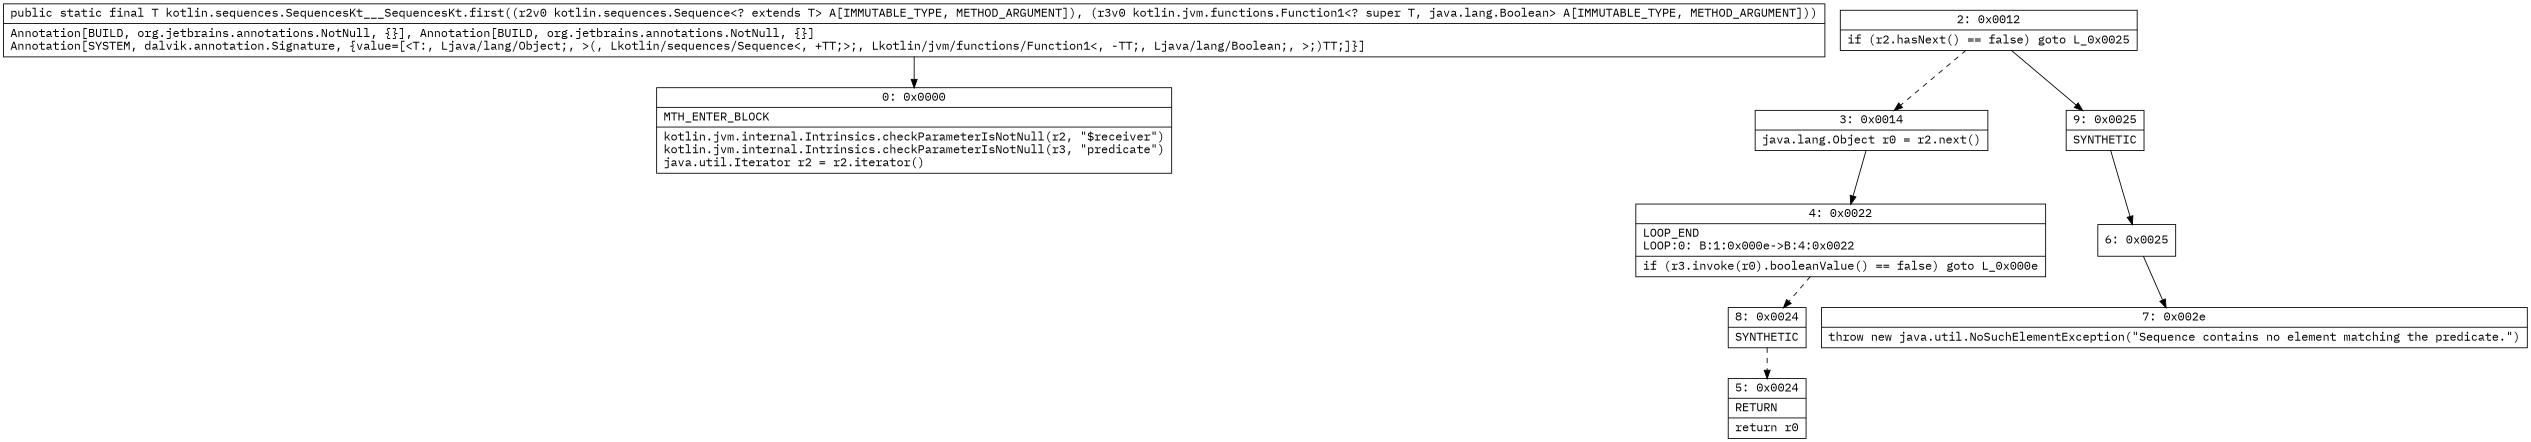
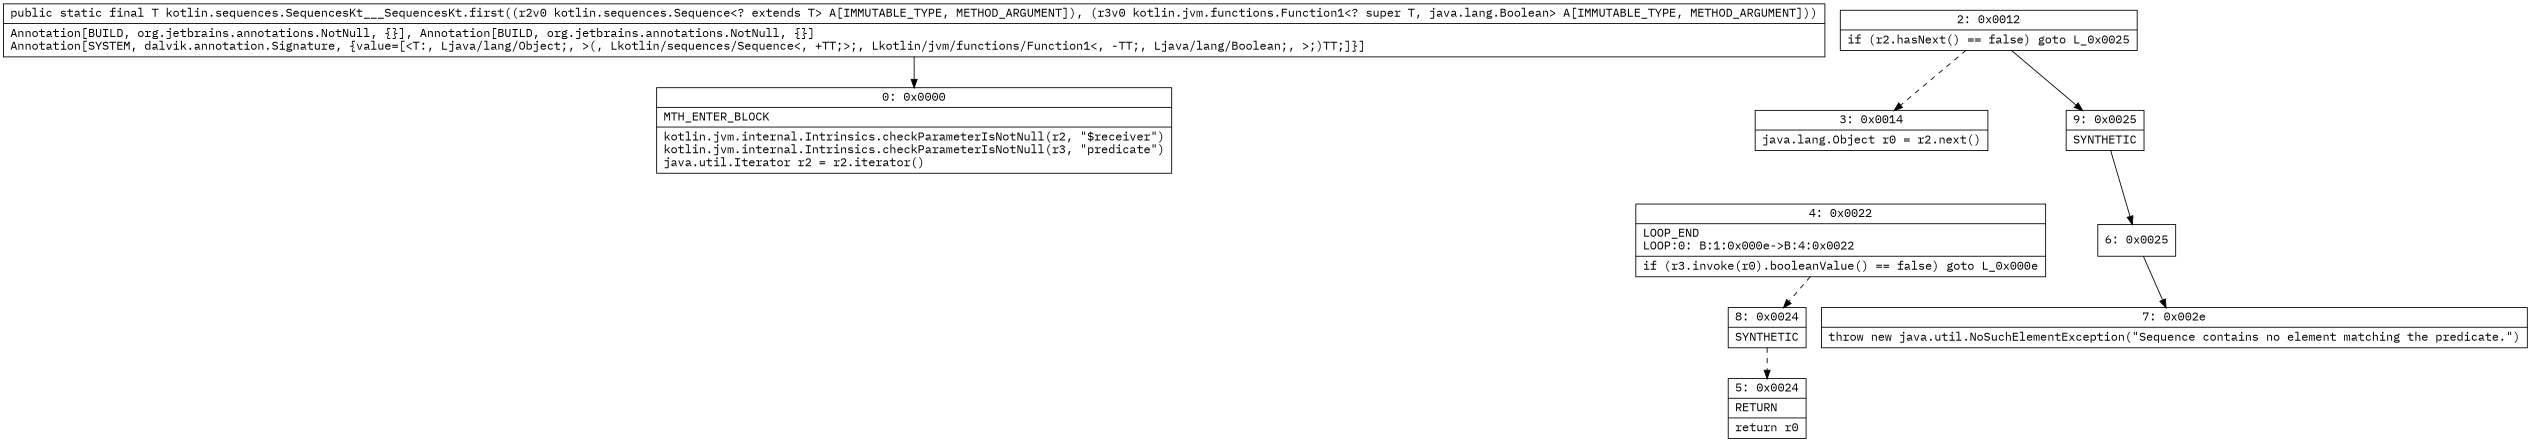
edge "3: 0x0014" -> "4: 0x0022": removed
